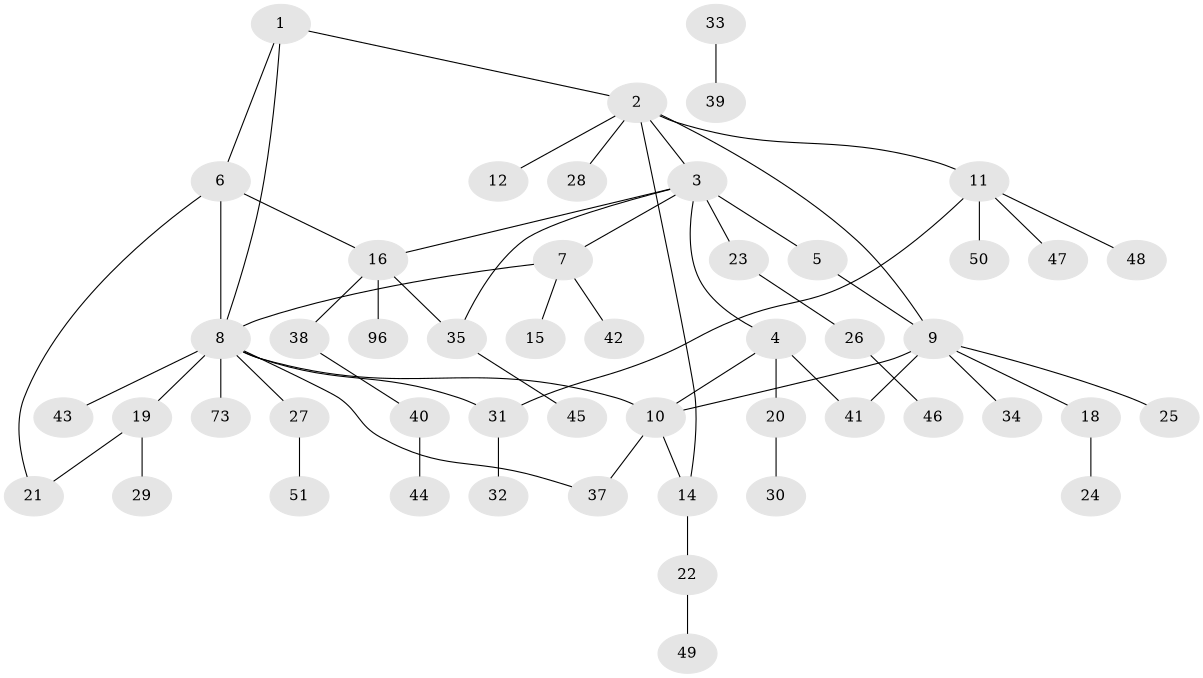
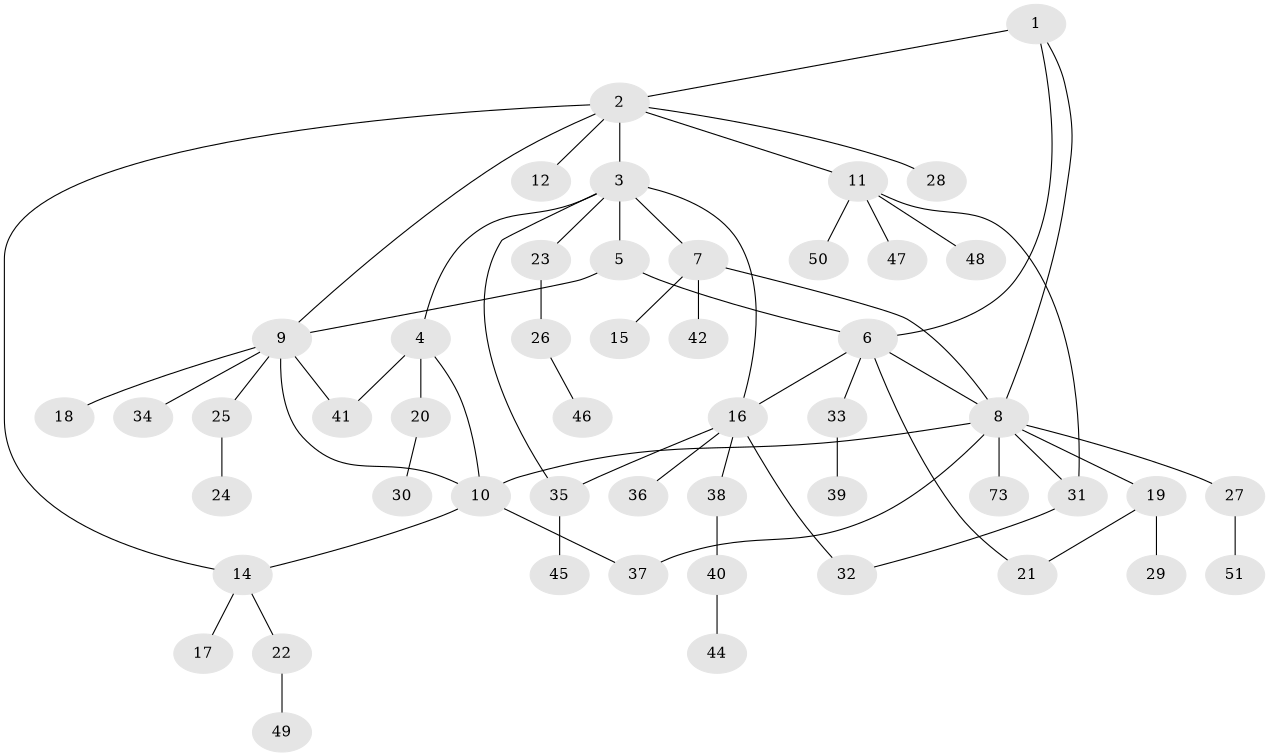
edge "5" -- "6": added
node "96": label "96" -> "36"
edge "6" -- "33": added
node "43": removed
edge "18" -- "24": now "25" -- "24"
edge "16" -- "32": added
node "17": added
